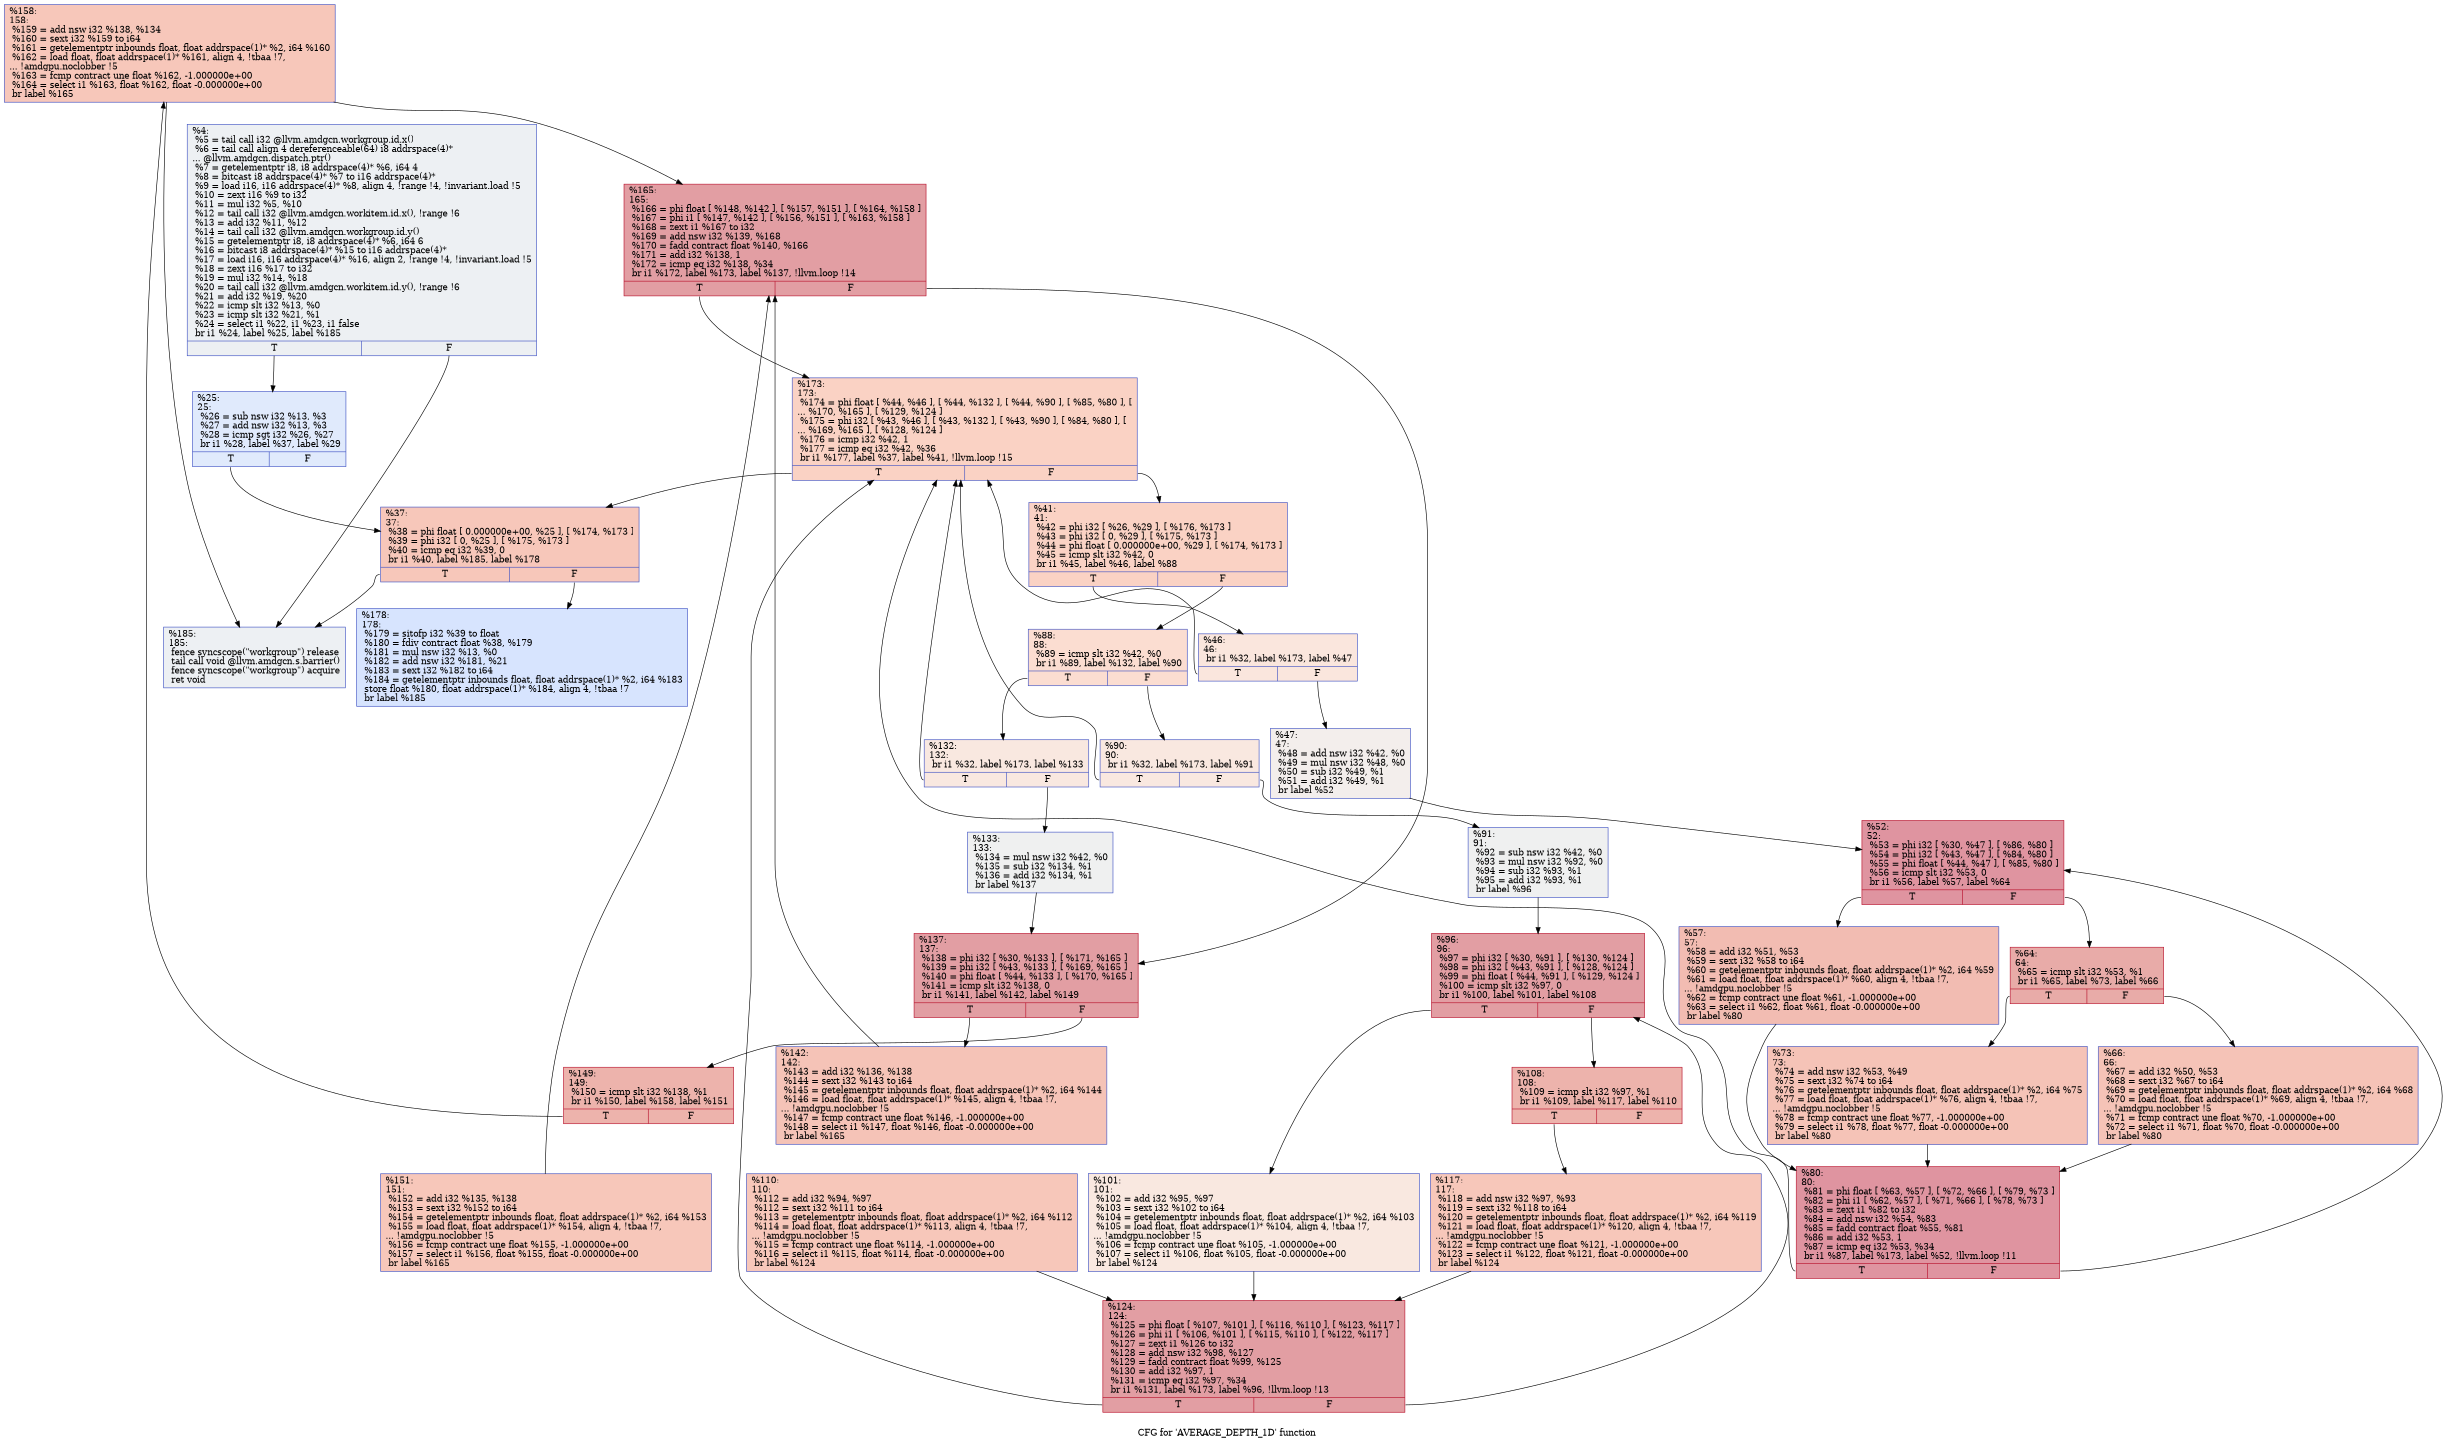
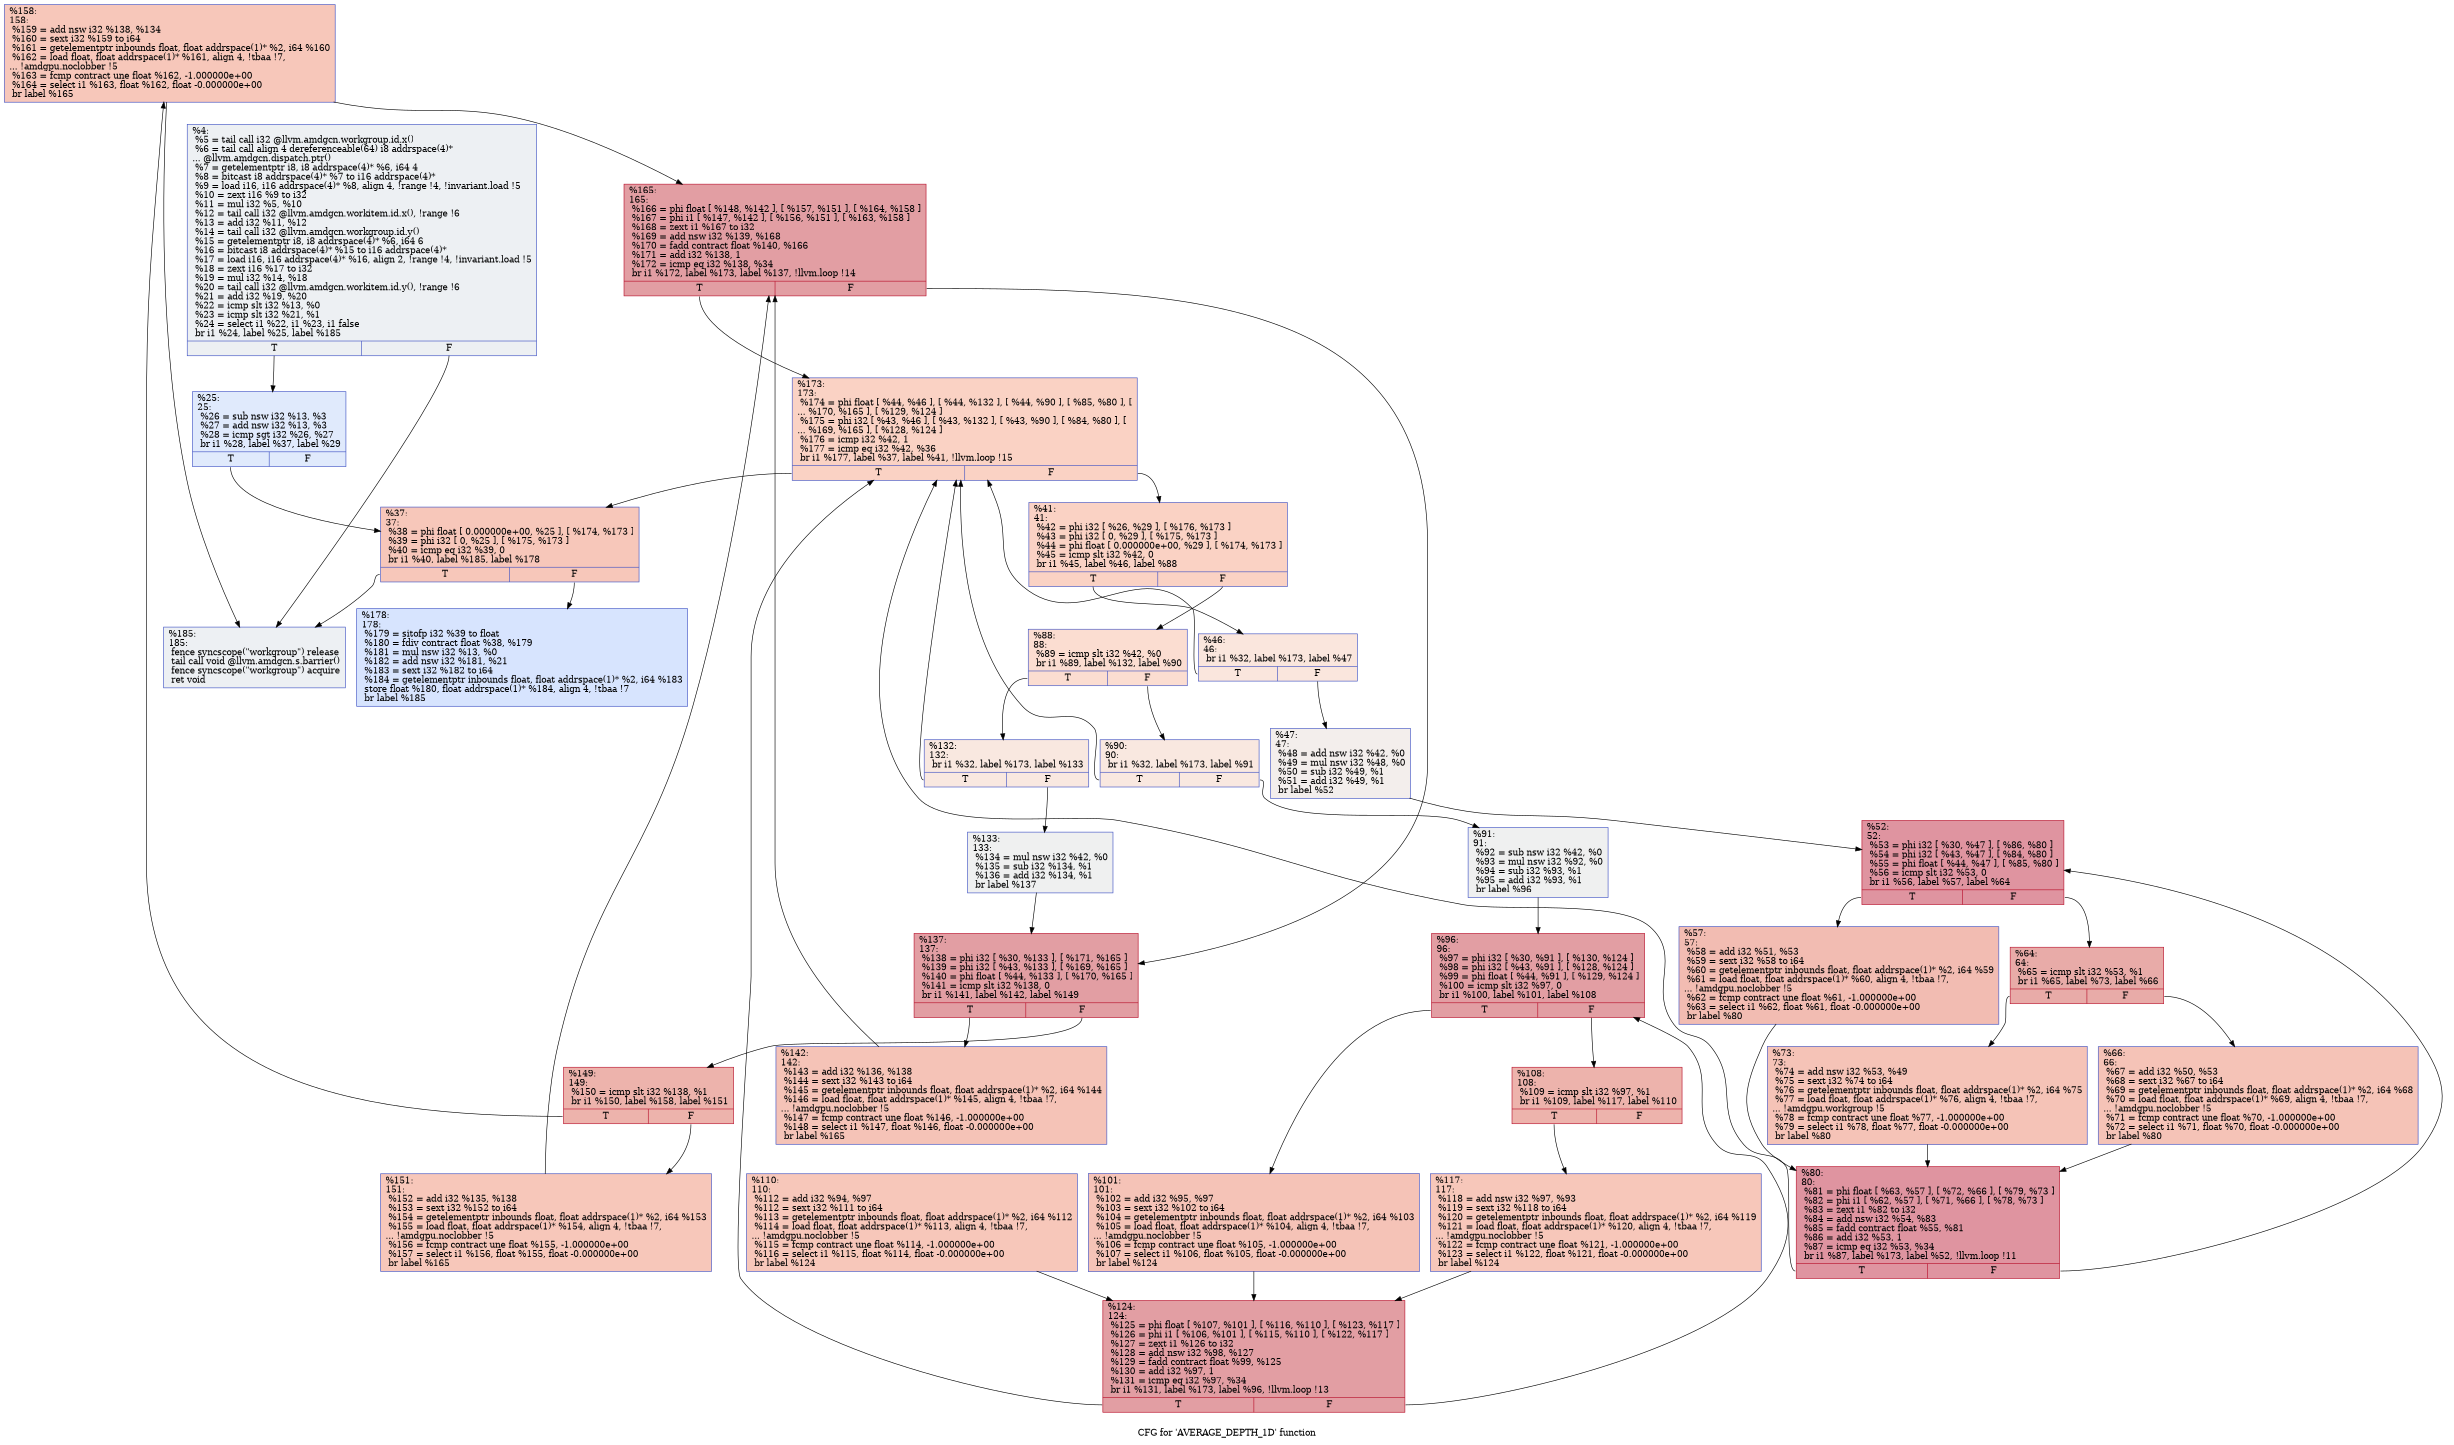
node "%73:": text "... !amdgpu.noclobber !5" -> "... !amdgpu.workgroup !5"
edge "%149:" -> "%151:": added
node "%101:": fillcolor #f1ccb870 -> #e8765c70
